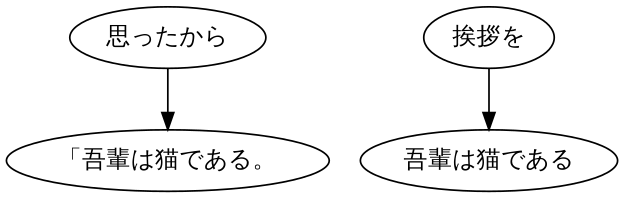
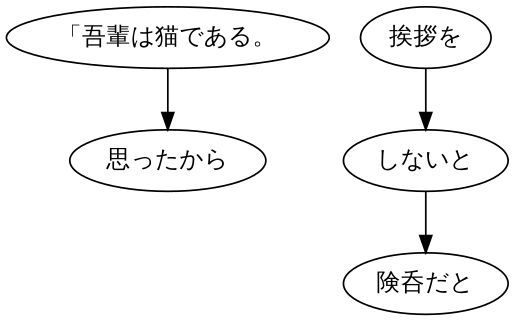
edge "思ったから" -> "「吾輩は猫である。": reversed
node "吾輩は猫である": label "吾輩は猫である" -> "しないと"
node "険呑だと": added
